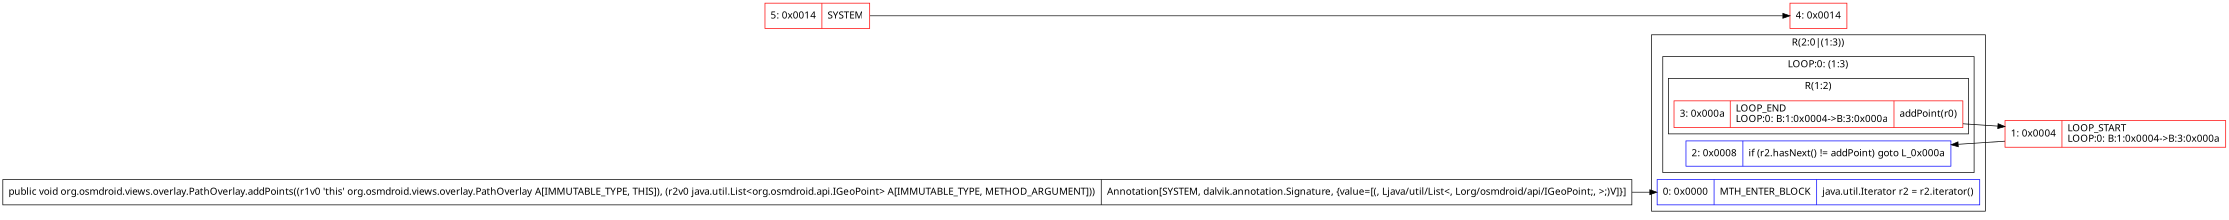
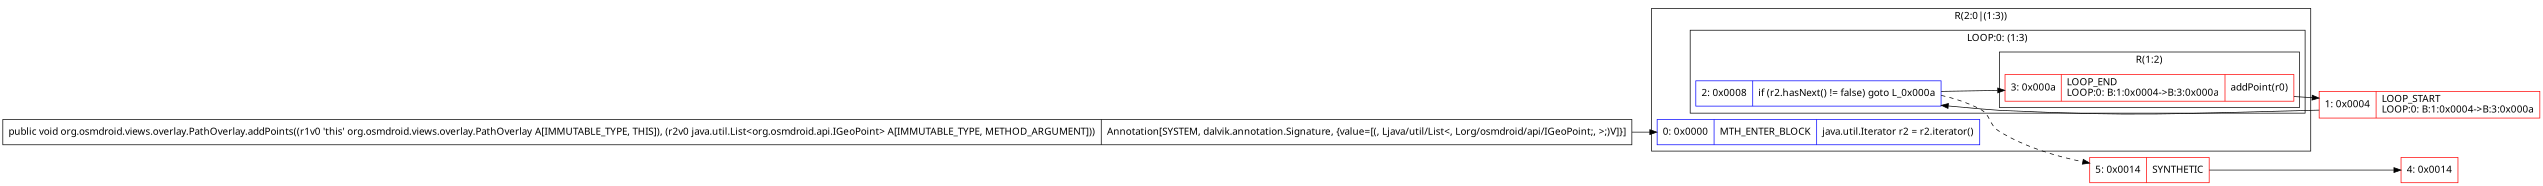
node "5: 0x0014": text "SYSTEM" -> "SYNTHETIC"
edge "2: 0x0008" -> "3: 0x000a": added
edge "2: 0x0008" -> "5: 0x0014": added
node "2: 0x0008": text "if (r2.hasNext() != addPoint) goto L_0x000a" -> "if (r2.hasNext() != false) goto L_0x000a"
